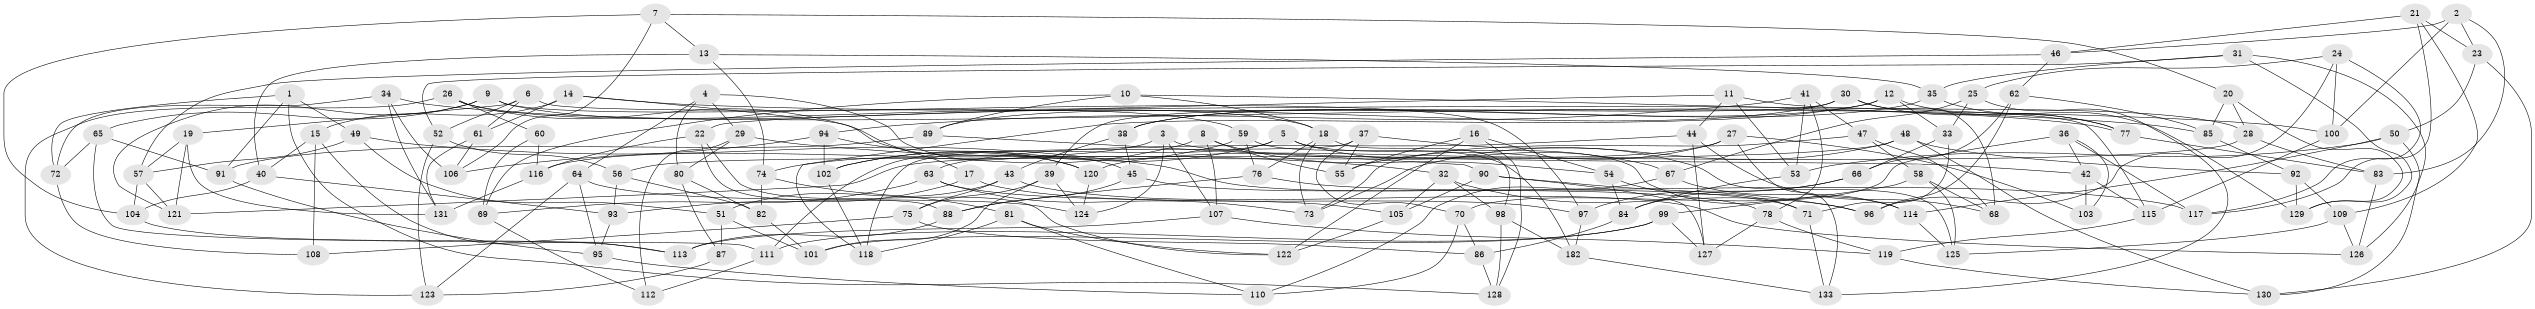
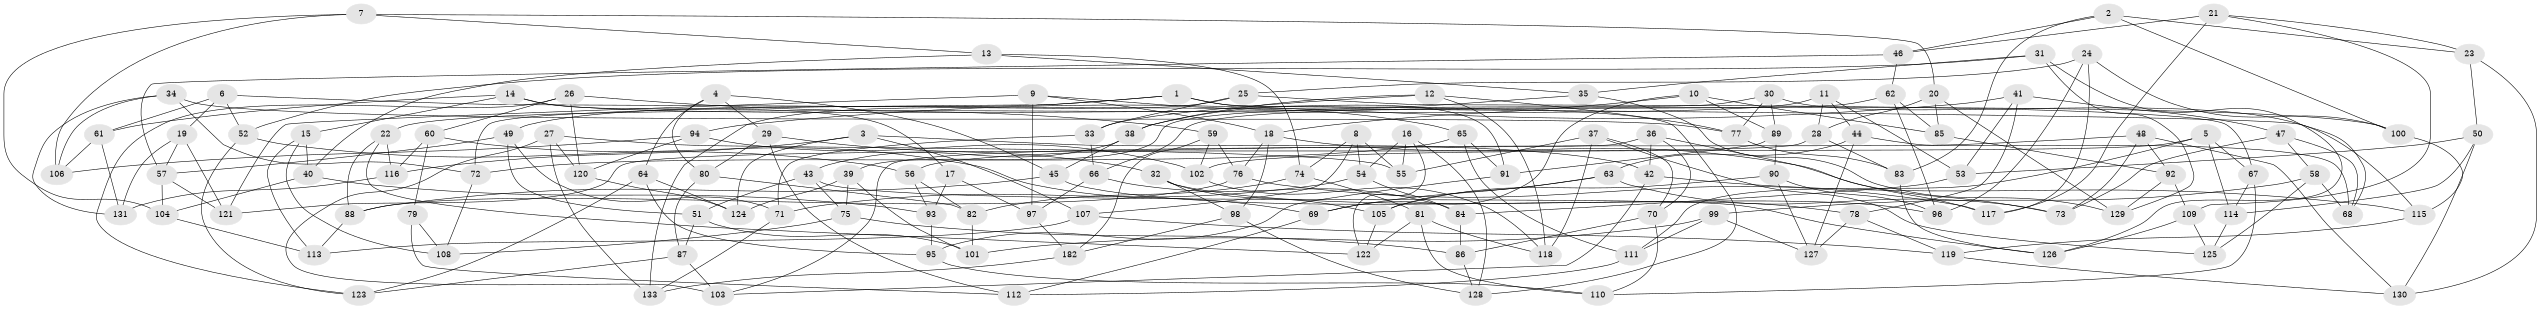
node "79": added
edge "87" -- "103": added
